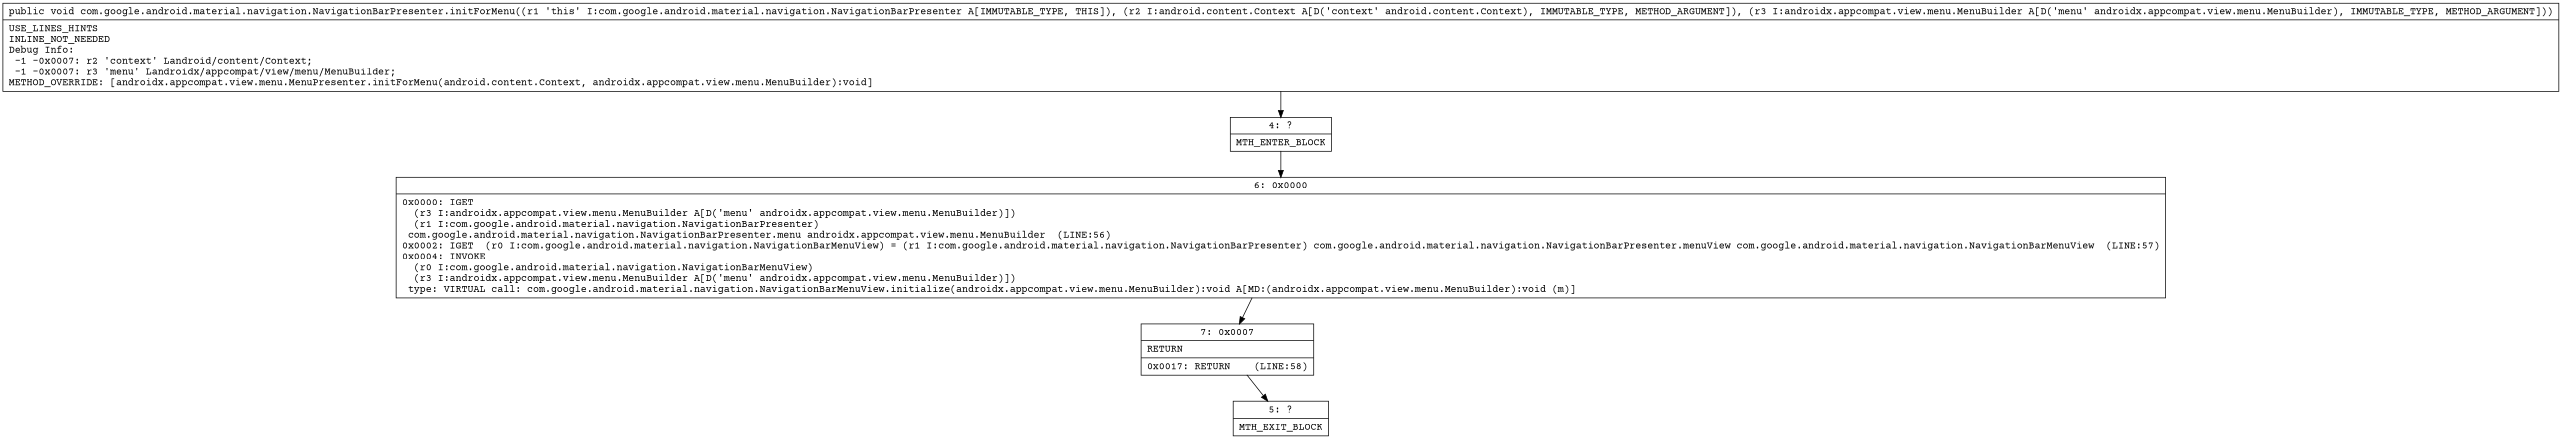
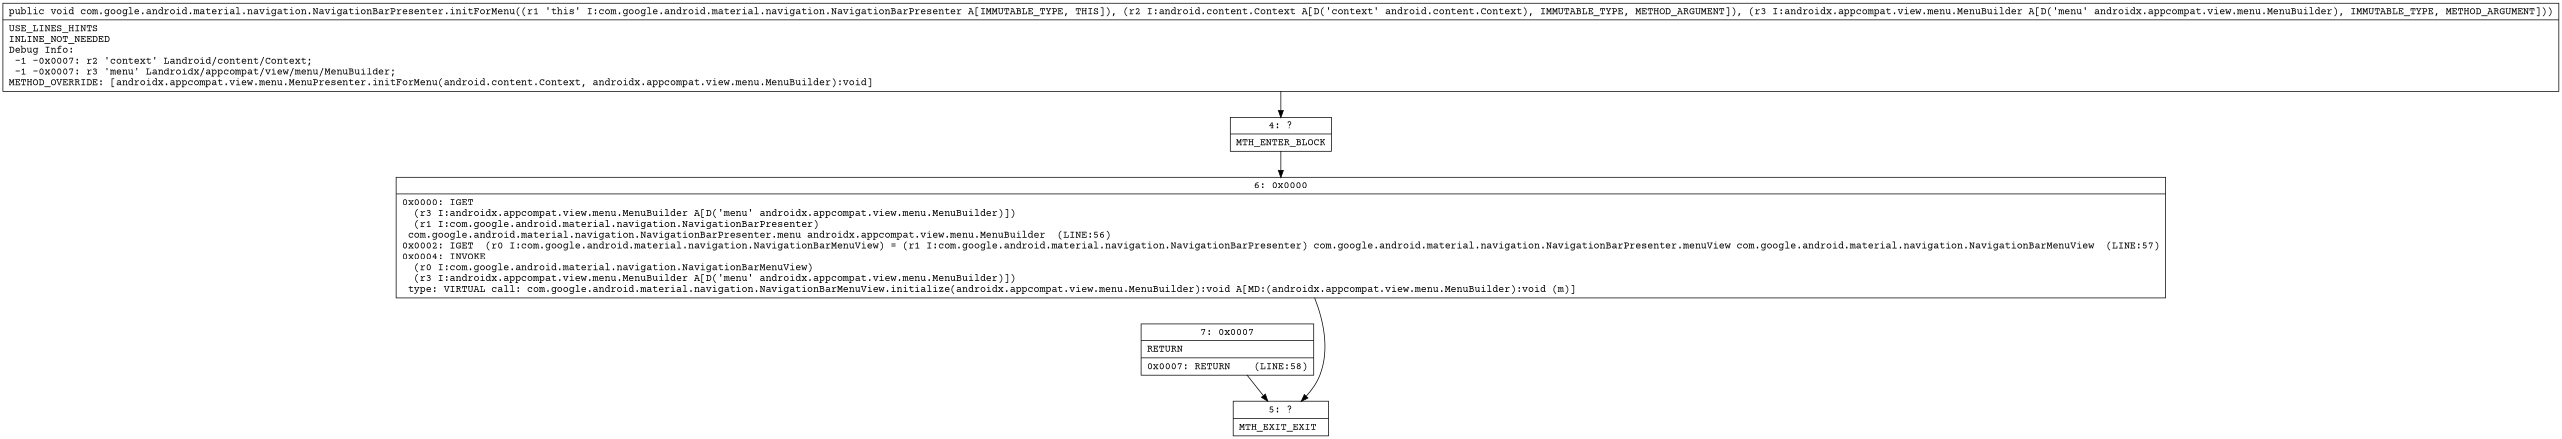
edge "6: 0x0000" -> "7: 0x0007": now "6: 0x0000" -> "5: ?"
node "7: 0x0007": text "0x0017: RETURN    (LINE:58)" -> "0x0007: RETURN    (LINE:58)"
node "5: ?": text "MTH_EXIT_BLOCK" -> "MTH_EXIT_EXIT"
